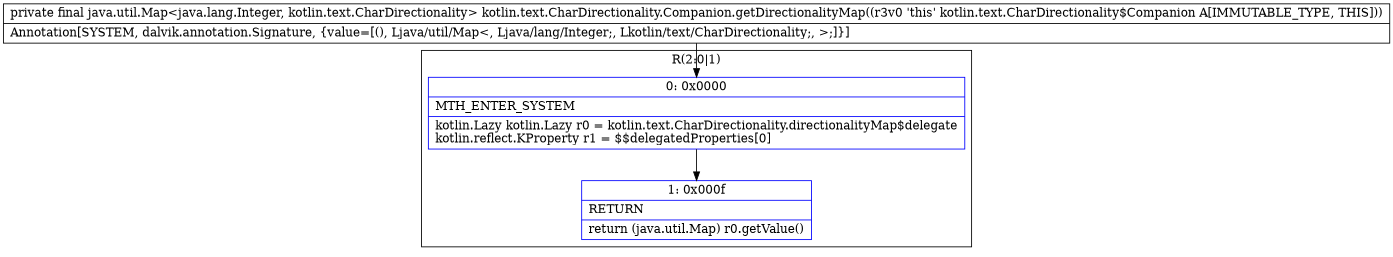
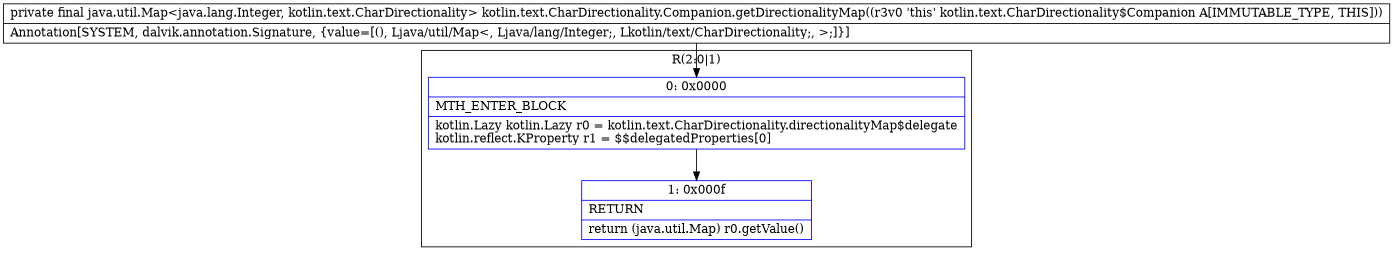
node "0: 0x0000": text "MTH_ENTER_SYSTEM" -> "MTH_ENTER_BLOCK"
